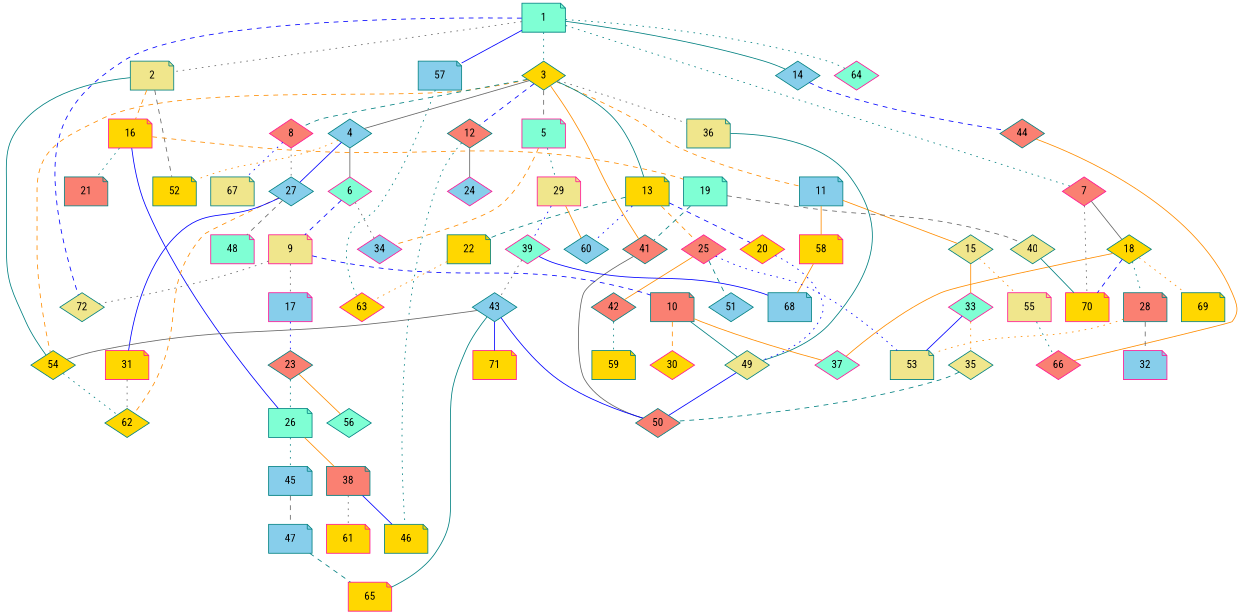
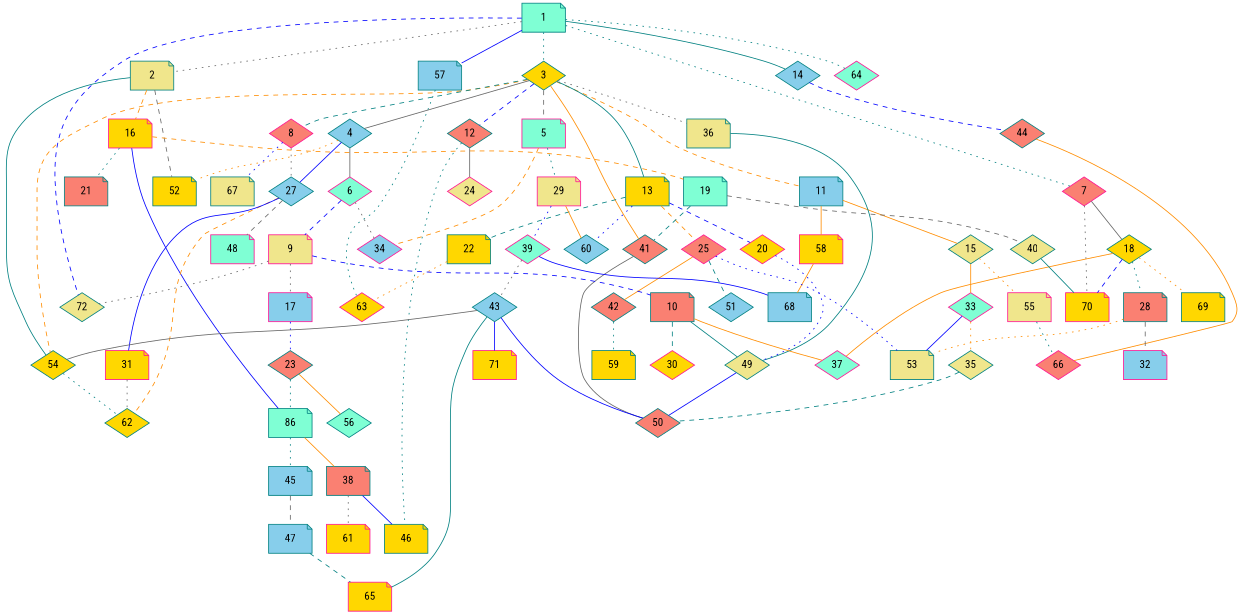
node "24": fillcolor skyblue -> khaki
edge "10" -- "30": color darkorange -> teal
node "26": label "26" -> "86"
